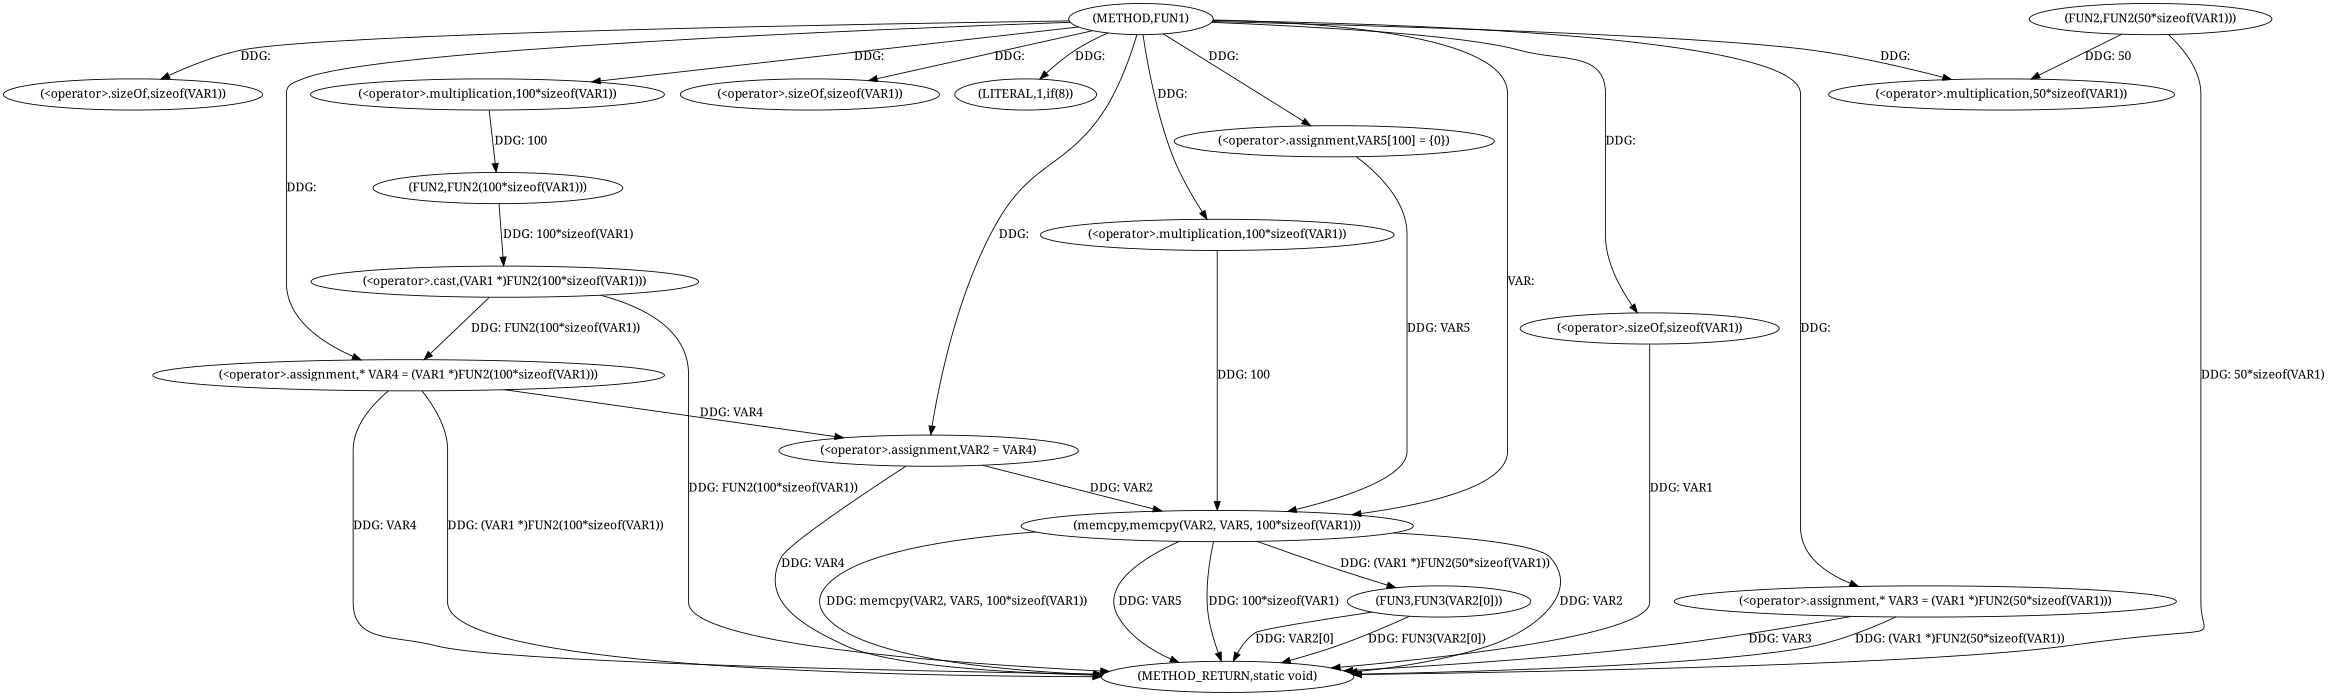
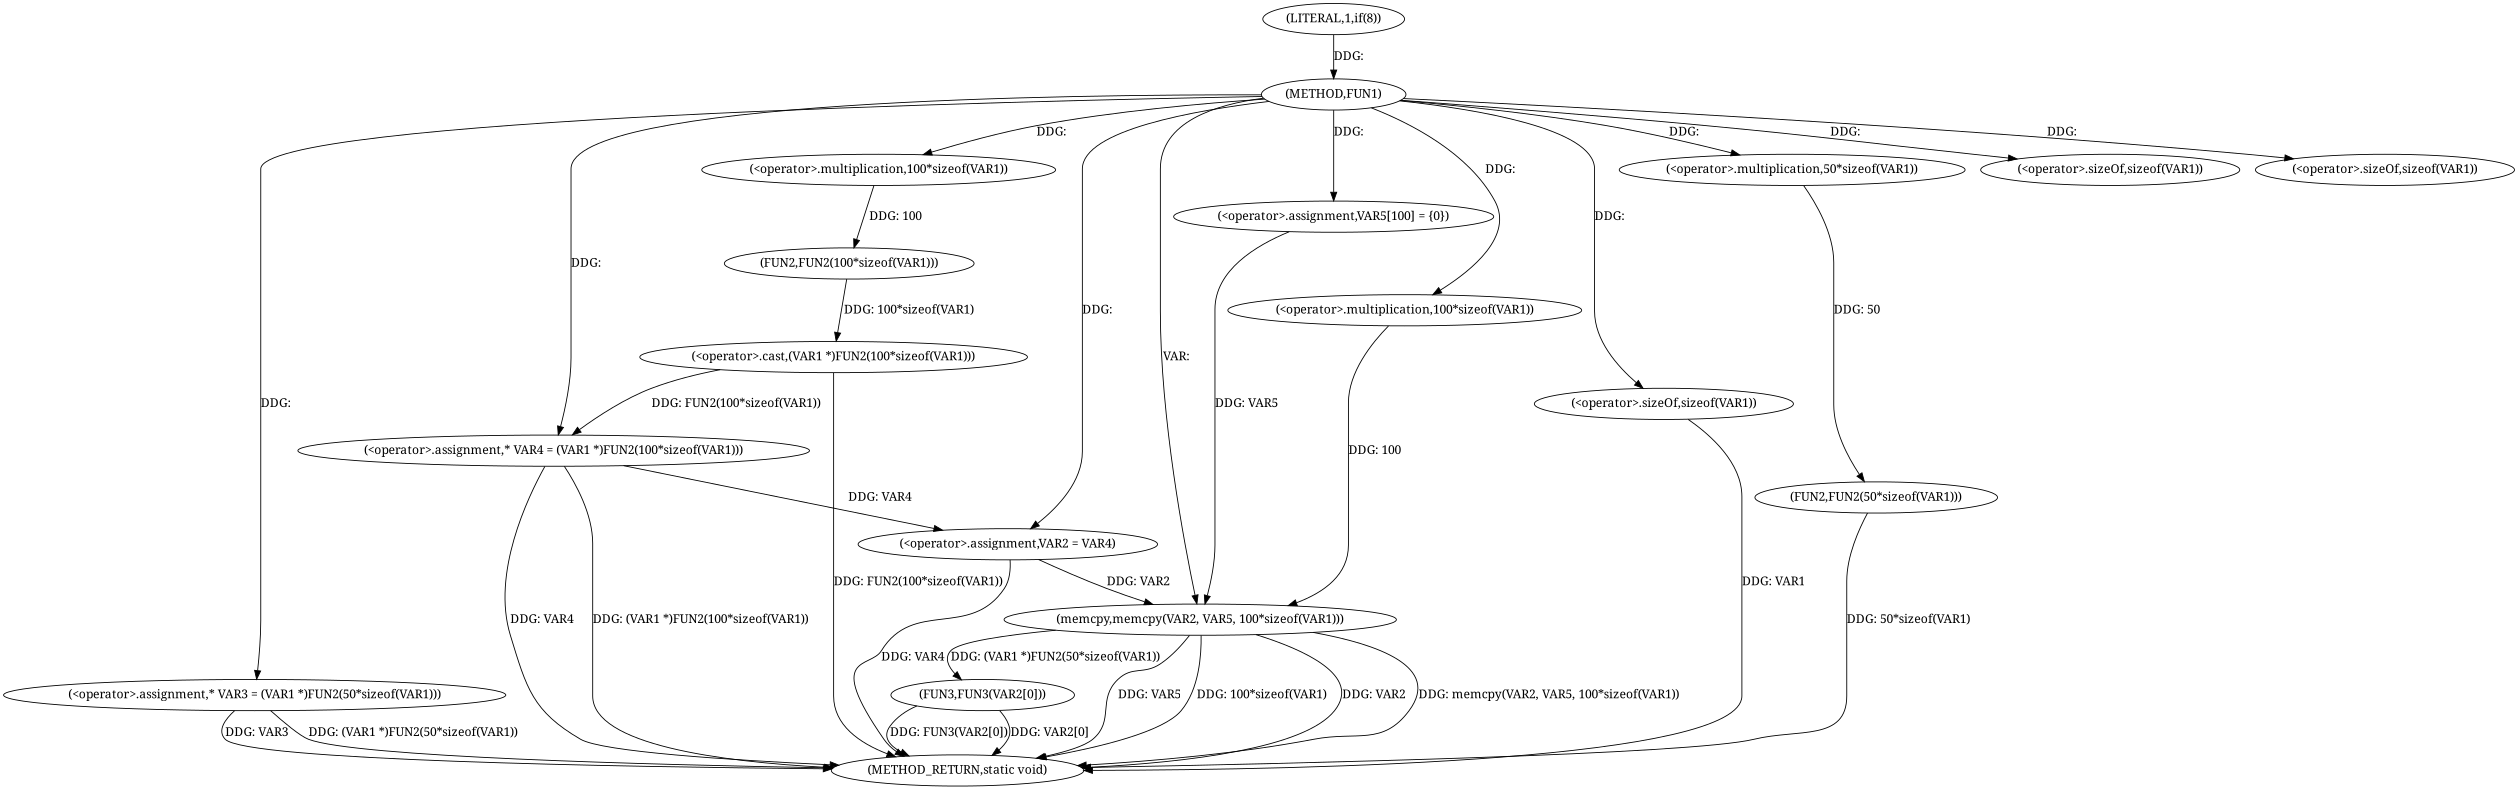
edge "(METHOD,FUN1)" -> "(LITERAL,1,if(8))": reversed
edge "(FUN2,FUN2(50*sizeof(VAR1)))" -> "(<operator>.multiplication,50*sizeof(VAR1))": reversed
